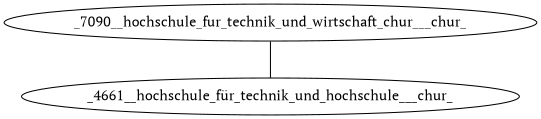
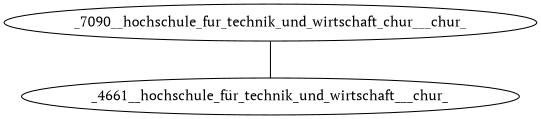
node "_4661__hochschule_für_technik_und_hochschule___chur_": label "_4661__hochschule_für_technik_und_hochschule___chur_" -> "_4661__hochschule_für_technik_und_wirtschaft___chur_"
